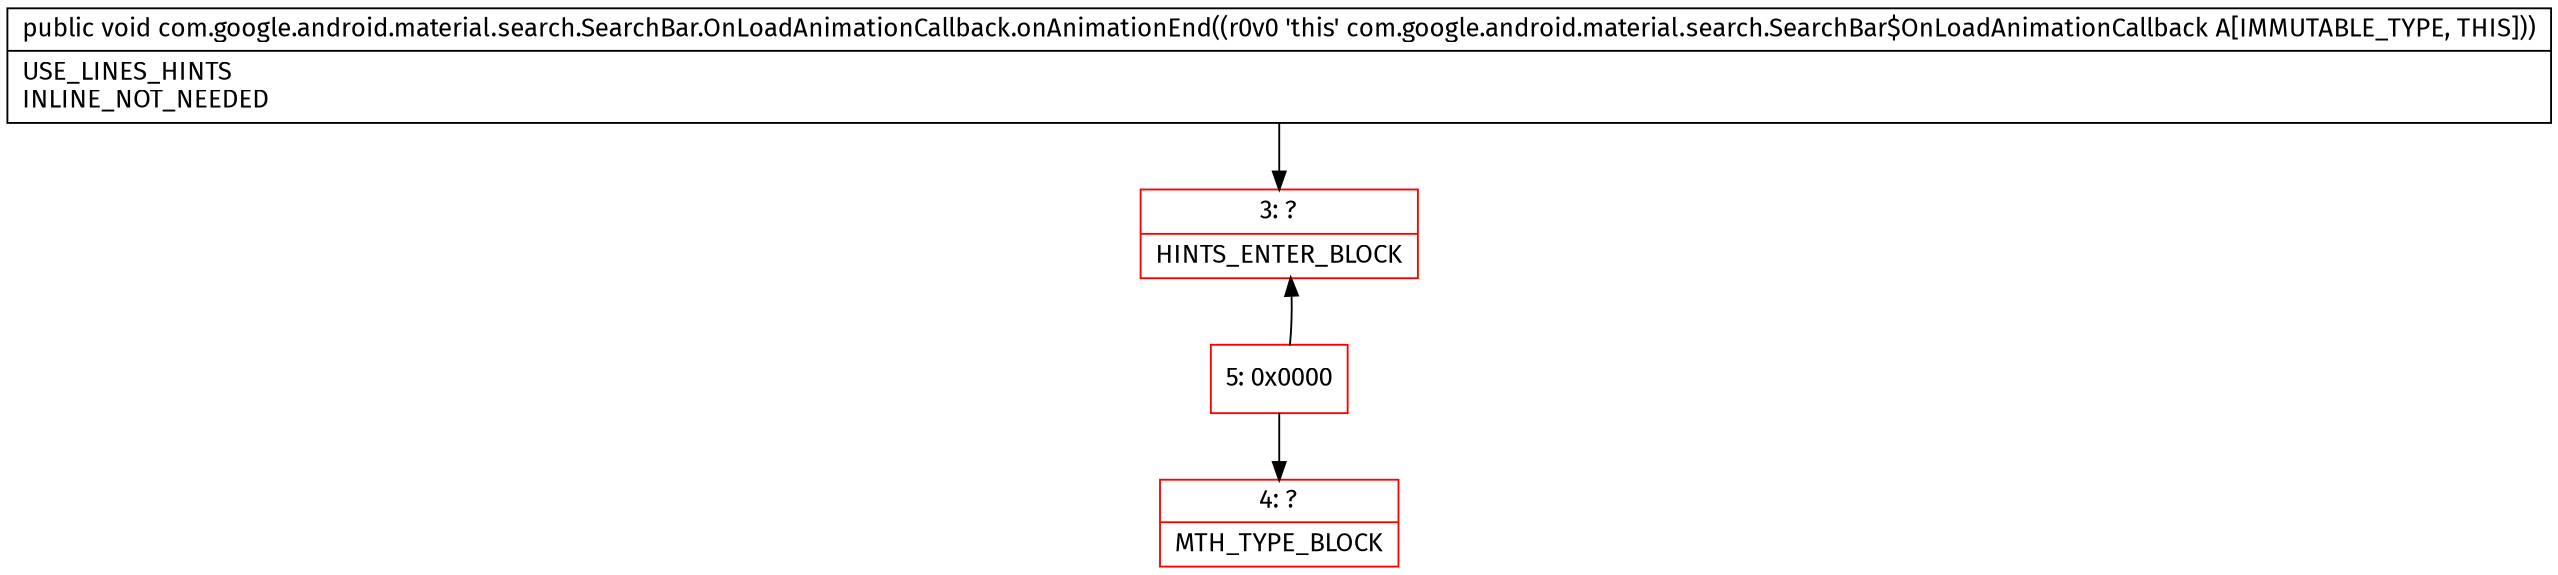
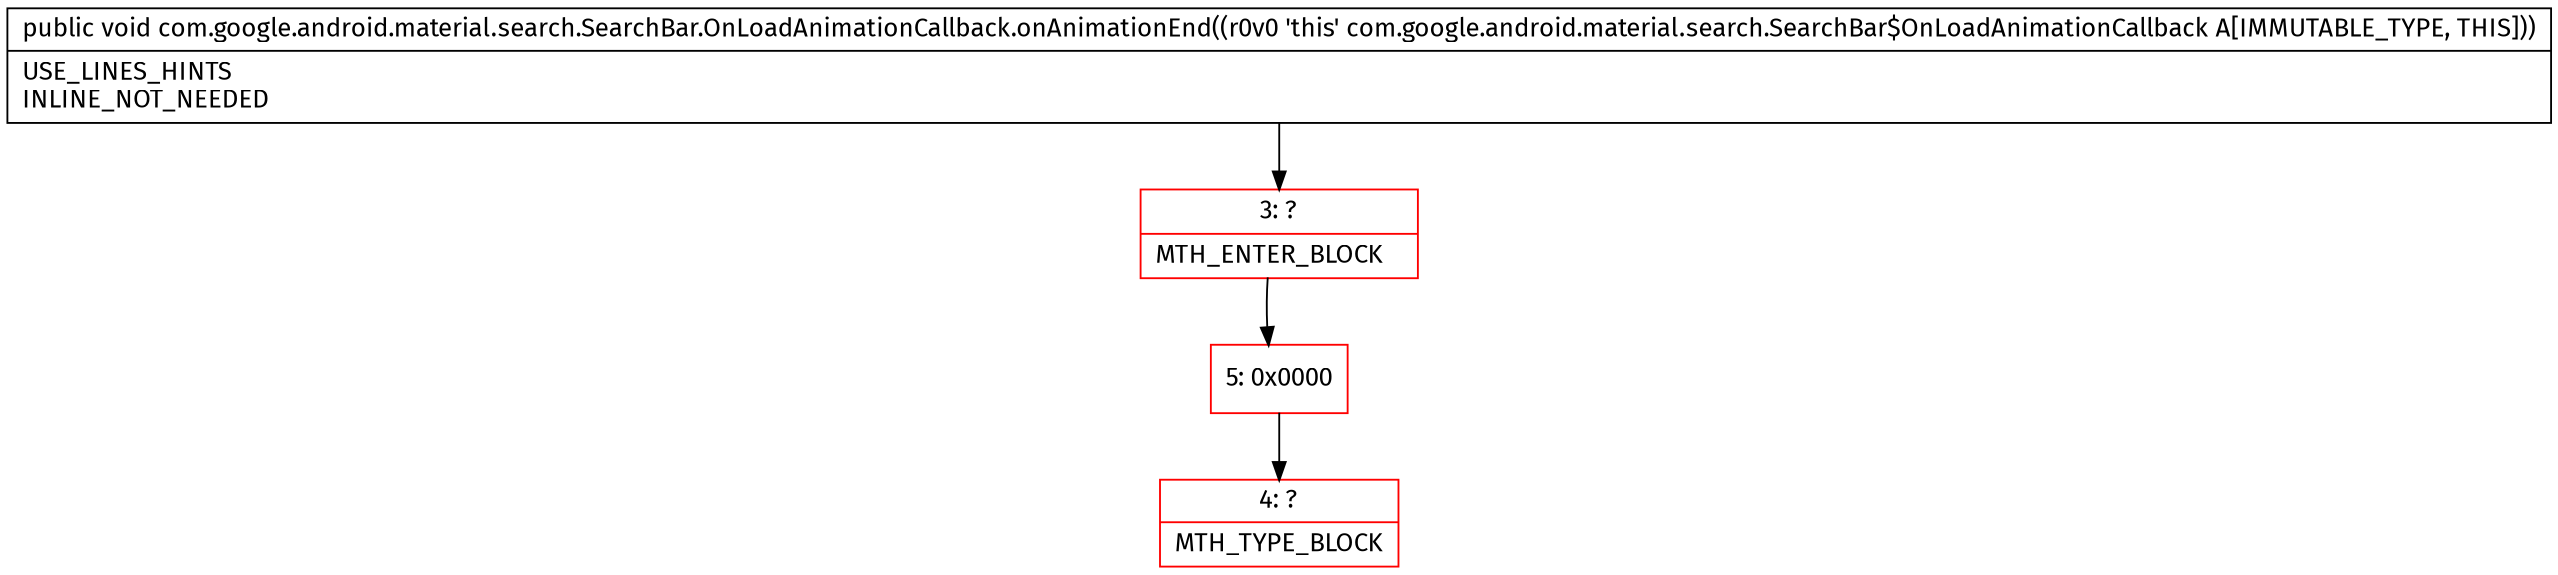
node "3: ?": text "HINTS_ENTER_BLOCK" -> "MTH_ENTER_BLOCK"
edge "5: 0x0000" -> "3: ?": reversed
